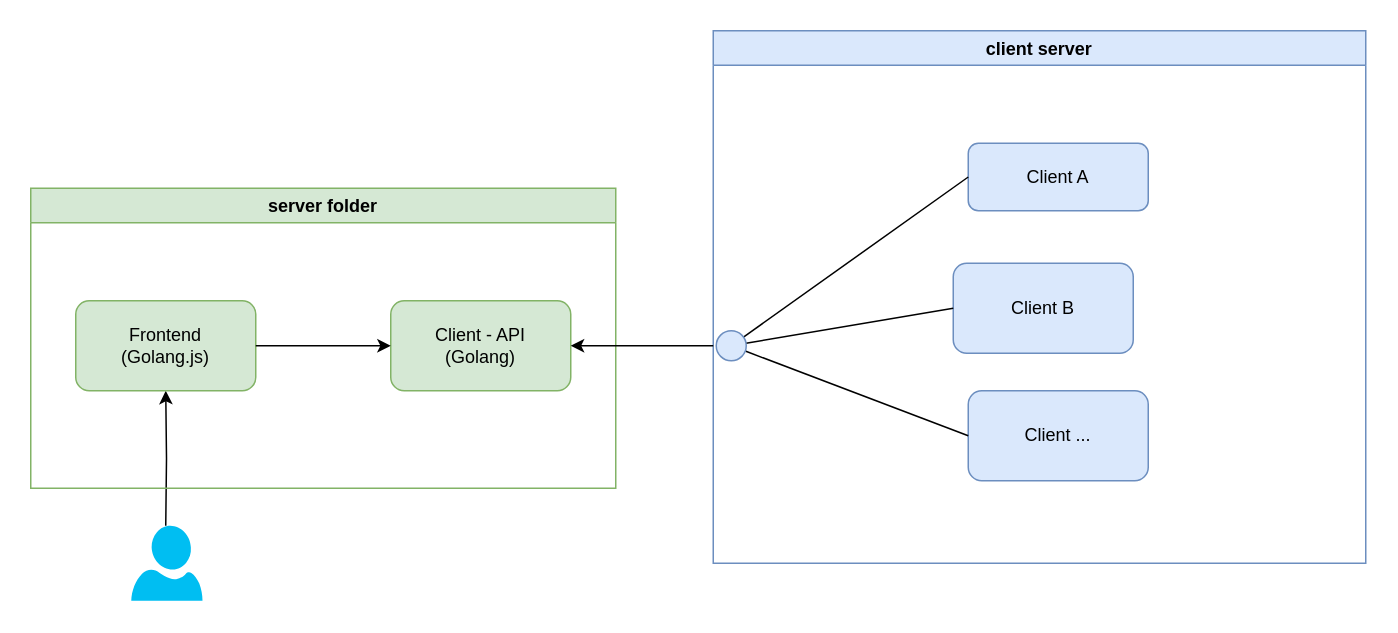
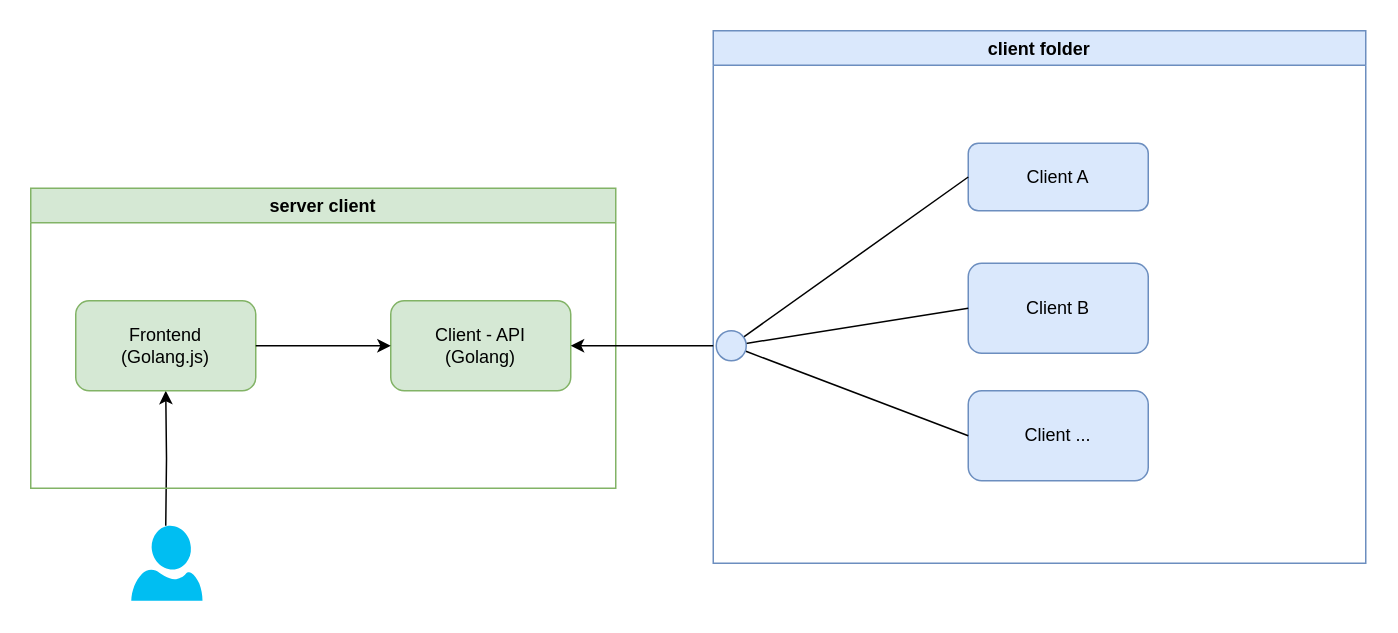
node "client server": label "client server" -> "client folder"
node "server folder": label "server folder" -> "server client"
node "Client B": moved (1043, 308) -> (1058, 308)
